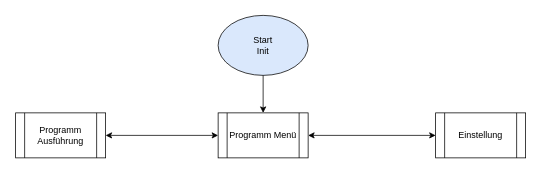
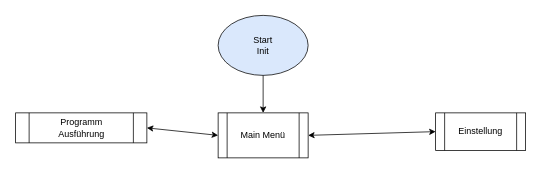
node "Programm Ausführung": size 90x45 -> 131x30
node "Programm Menü": label "Programm Menü" -> "Main Menü"
node "Einstellung": size 90x45 -> 90x38
